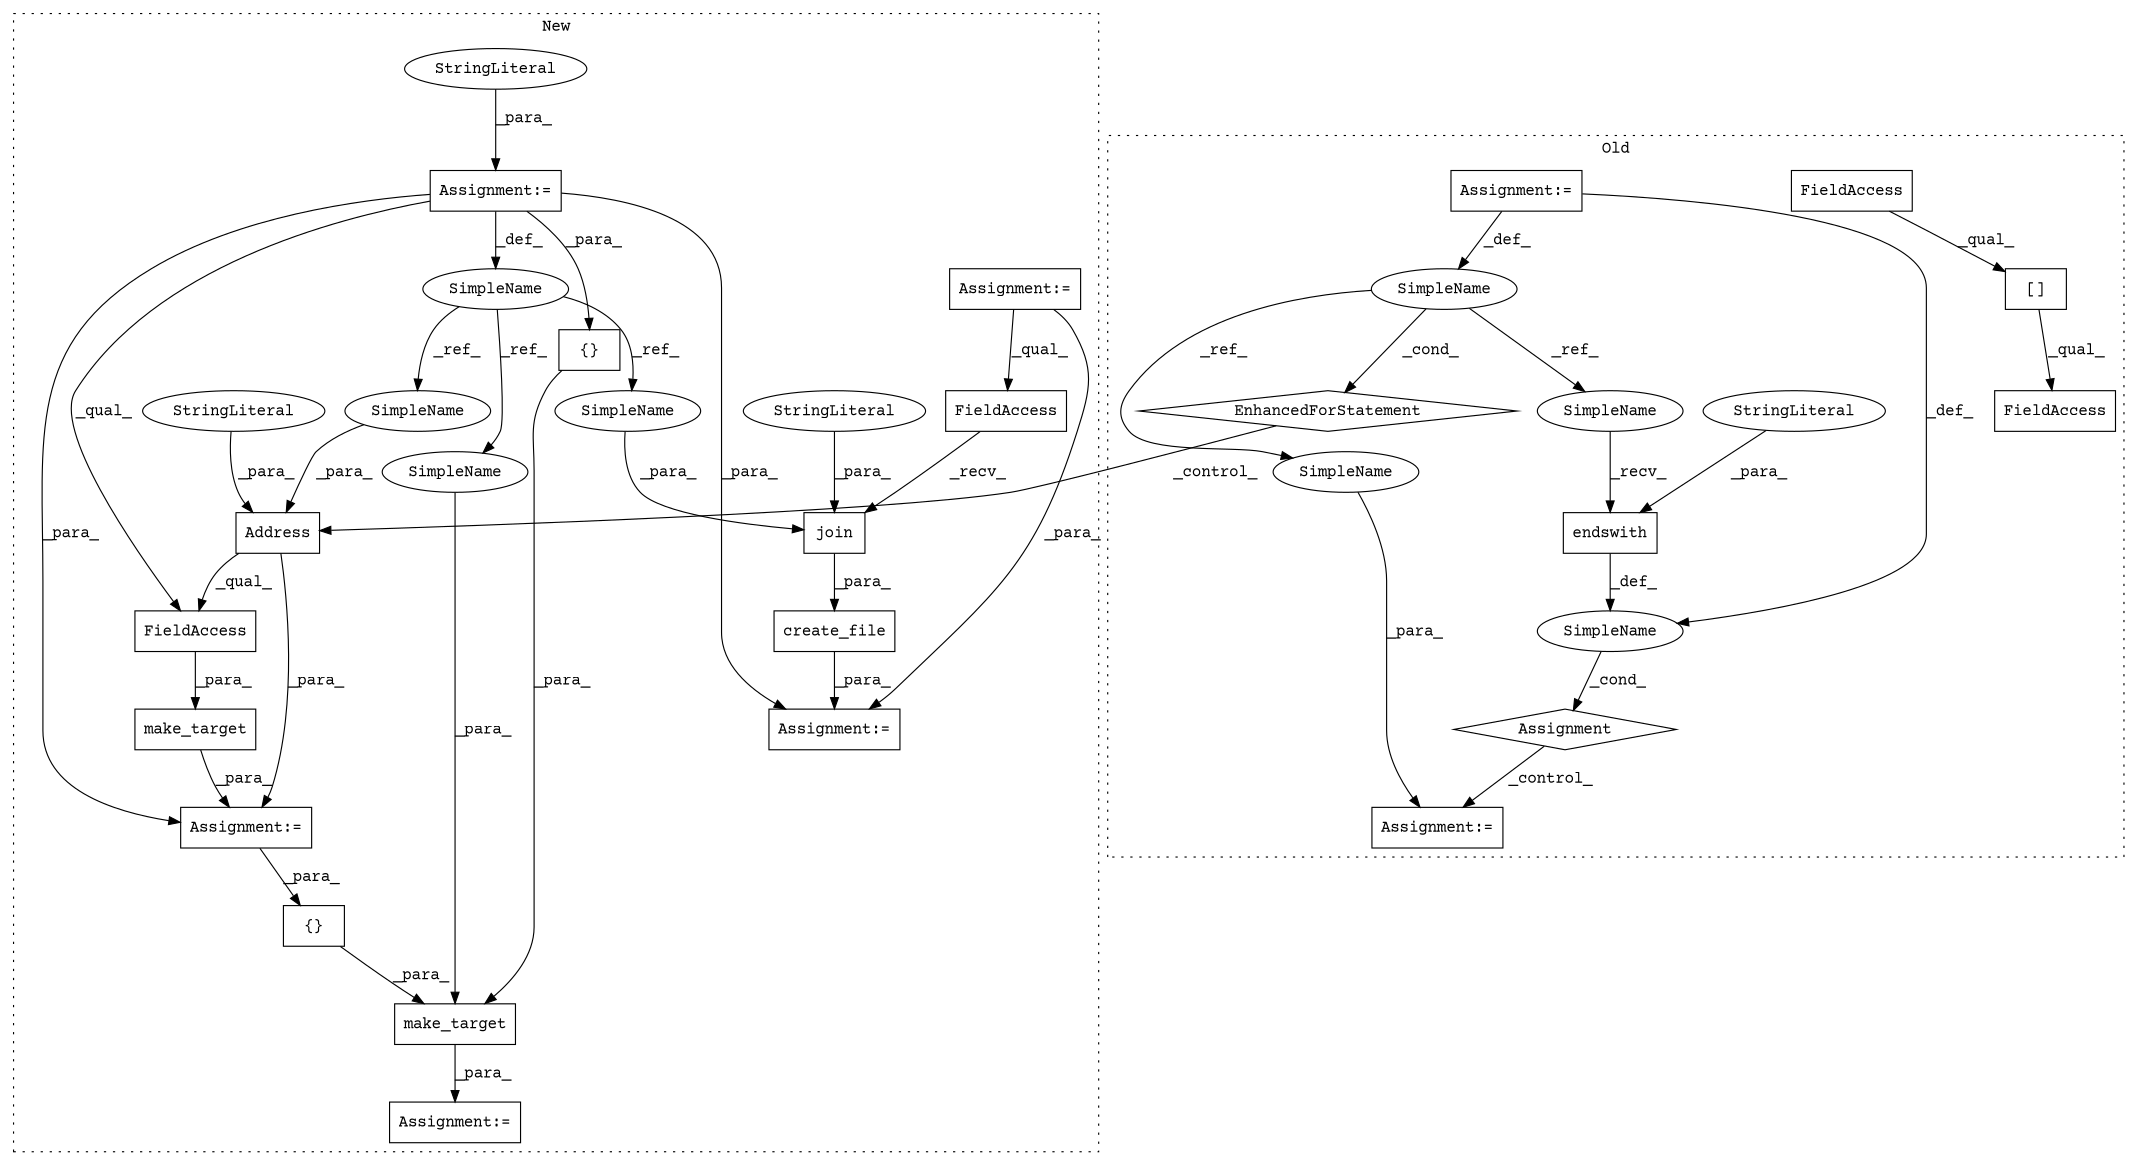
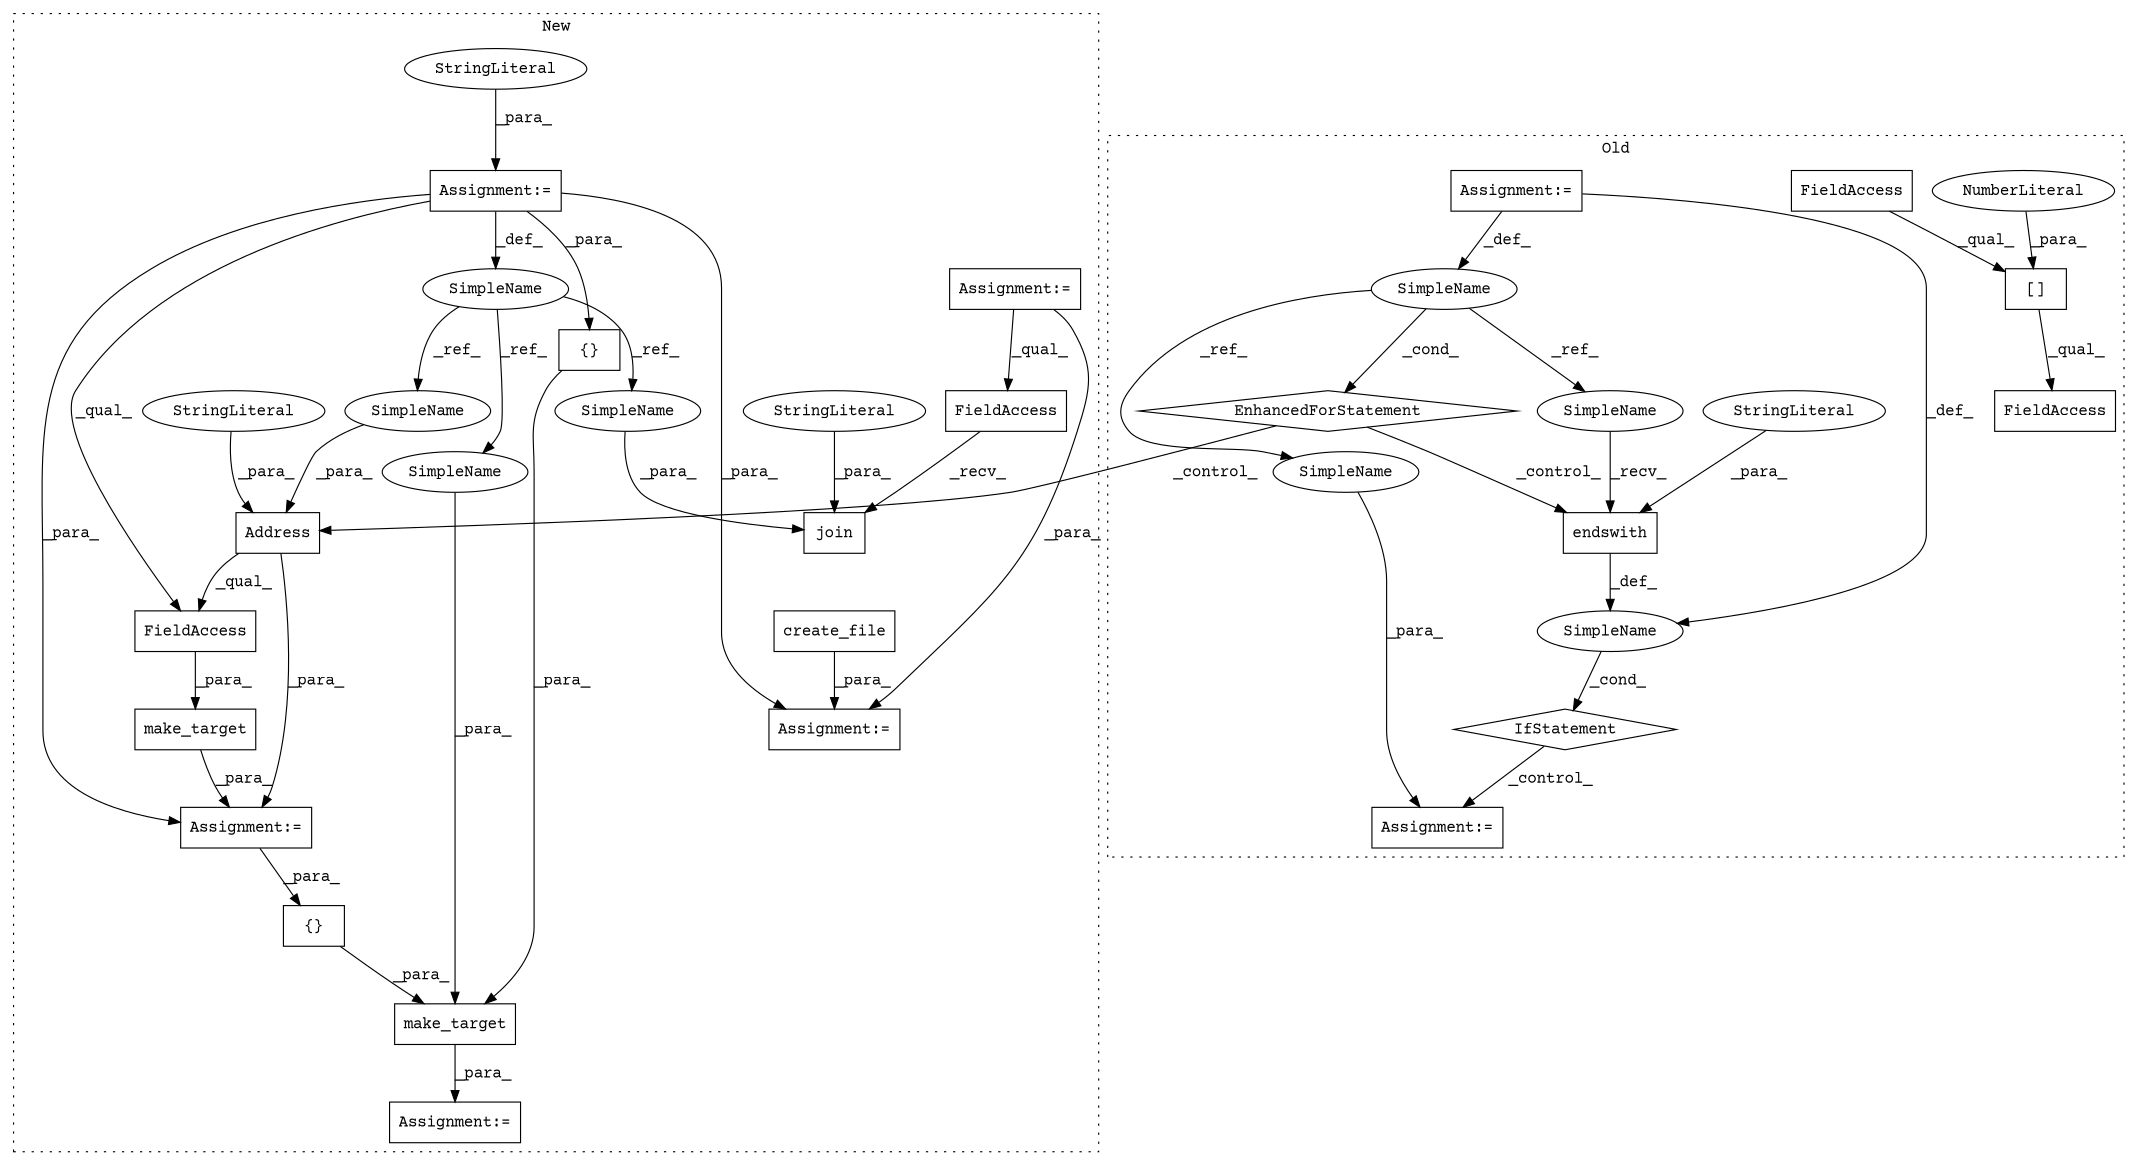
node "NumberLiteral": added
edge "EnhancedForStatement" -> "endswith": added, label "_control_"
edge "join" -> "create_file": removed, label "_para_"
node "Assignment": label "Assignment" -> "IfStatement"
